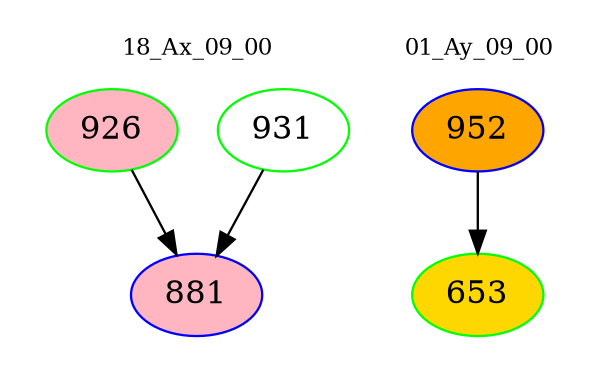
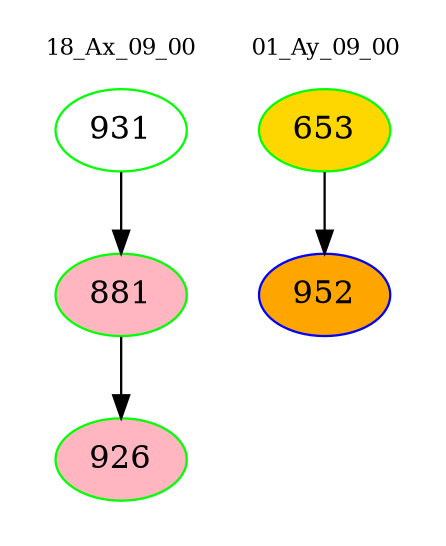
edge "952" -> "653": reversed
edge "926" -> "881": reversed
node "881": color blue -> green
